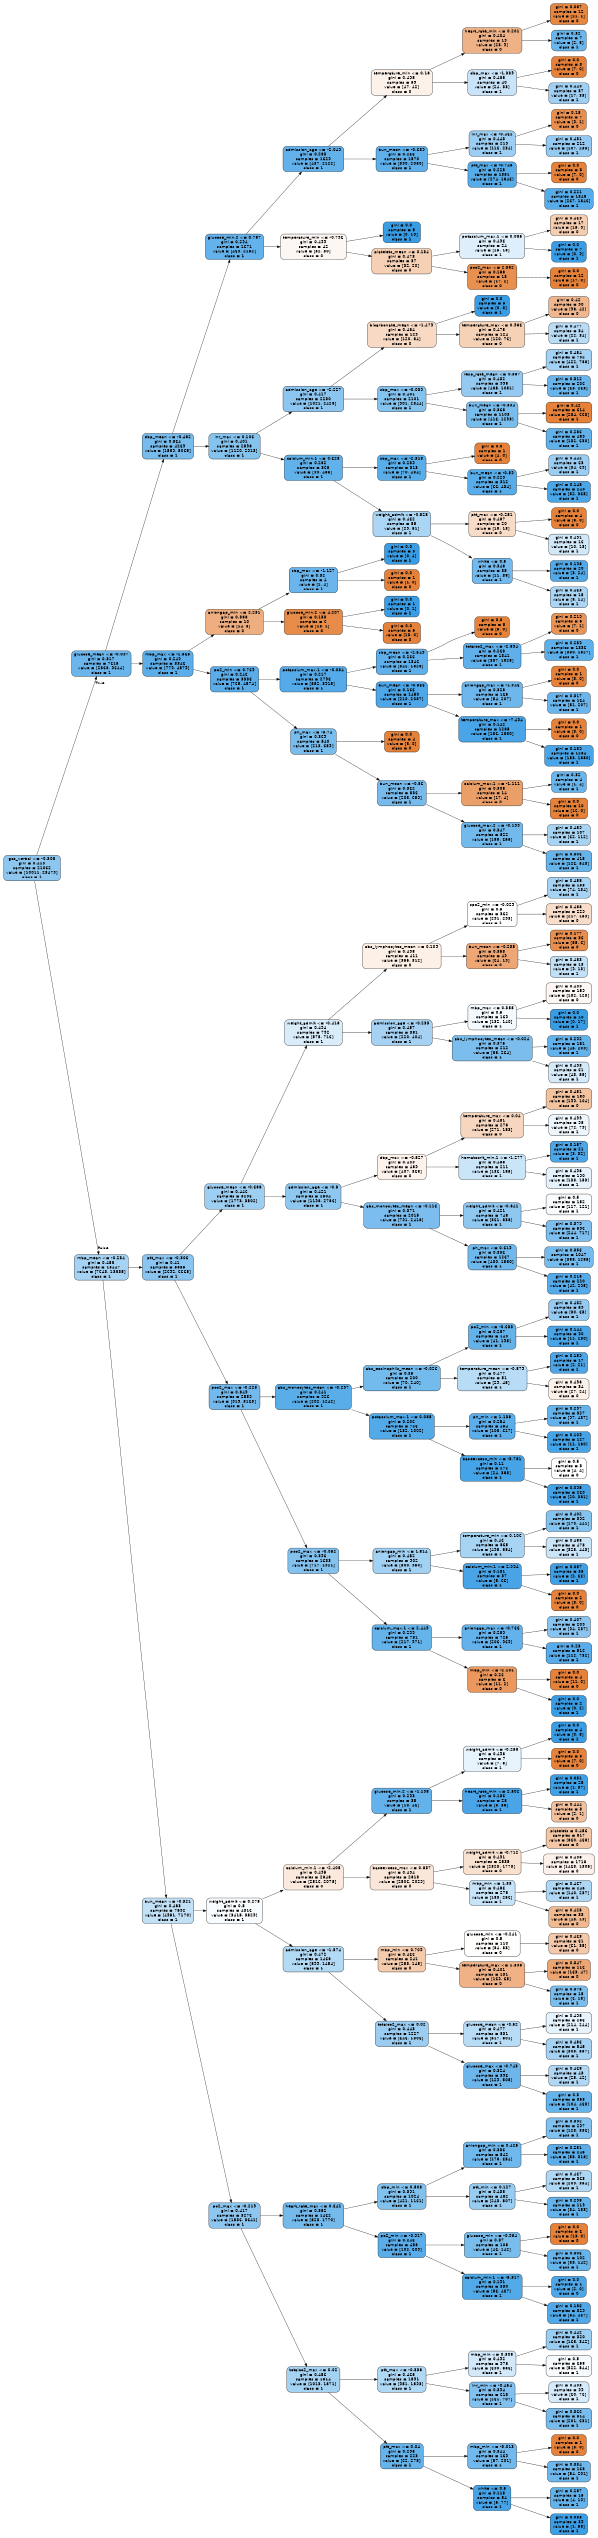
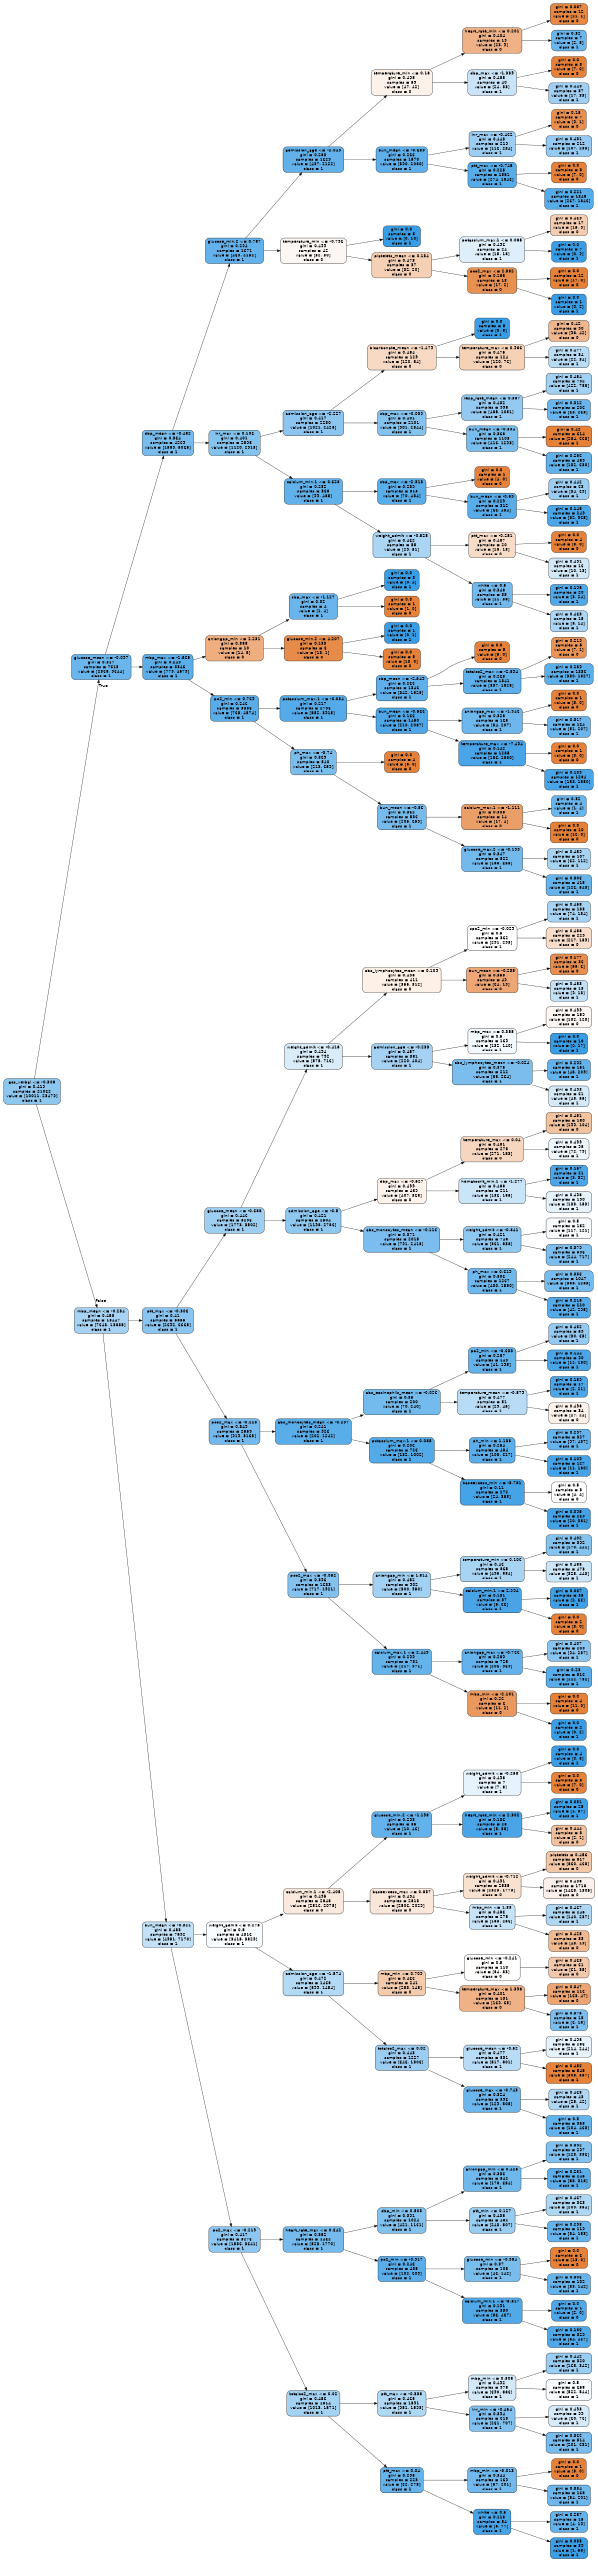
node "gini = 0.0 samples = 1 value = [0, 2] class = 1": added
node "gini = 0.456 samples = 545 value = [303, 557] class = 1": fillcolor #a5d2f3 -> #e58139
